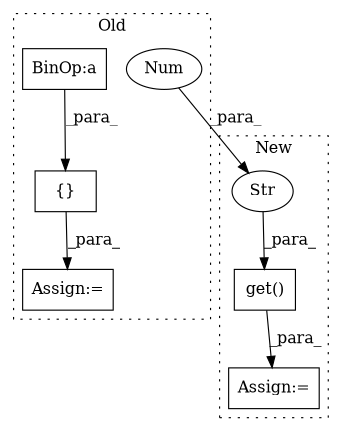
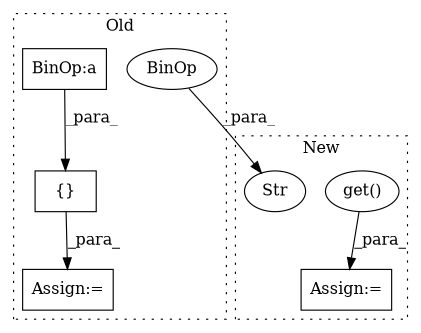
node "Num": label "Num" -> "BinOp"
edge "Str" -> "get()": removed, label "_para_"
node "get()": shape box -> ellipse
